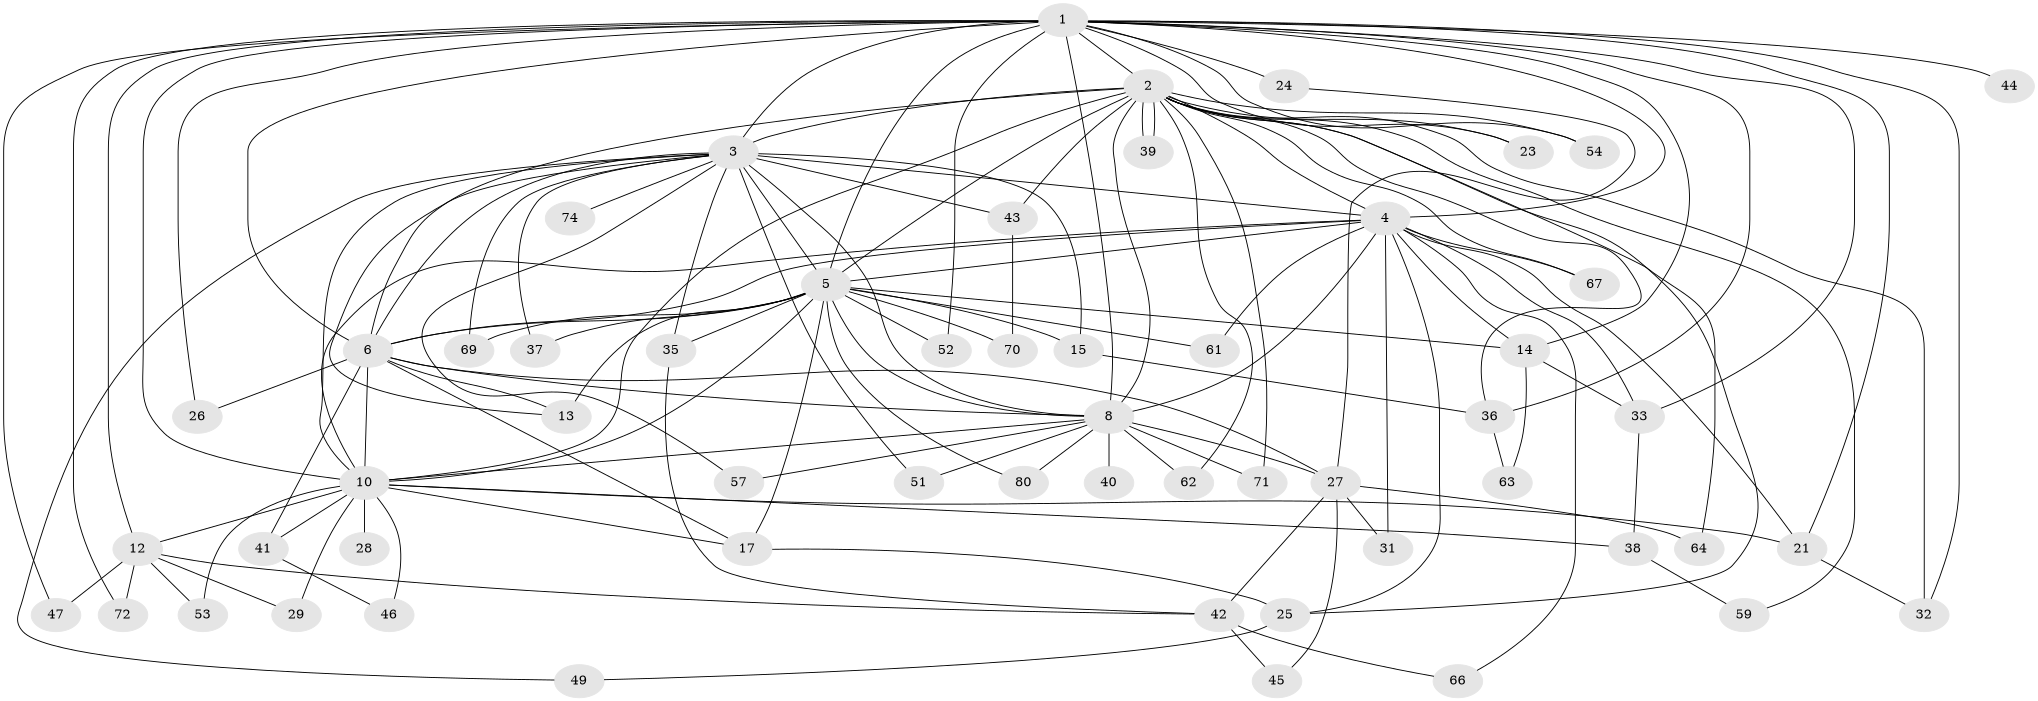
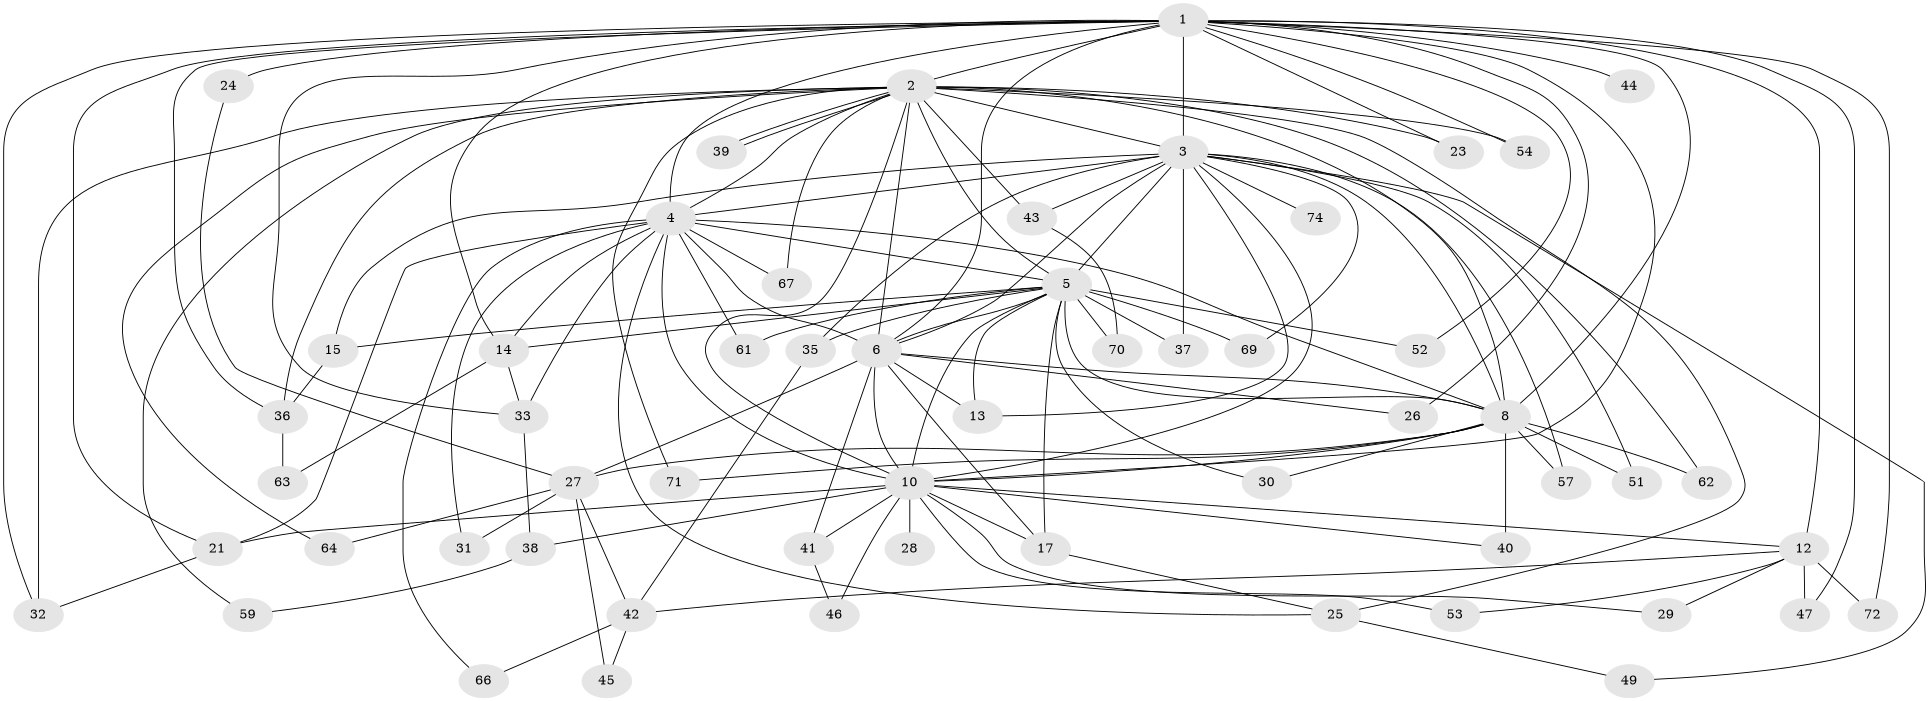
edge "1" -- "5": removed
node "80": label "80" -> "30"
edge "10" -- "40": added
